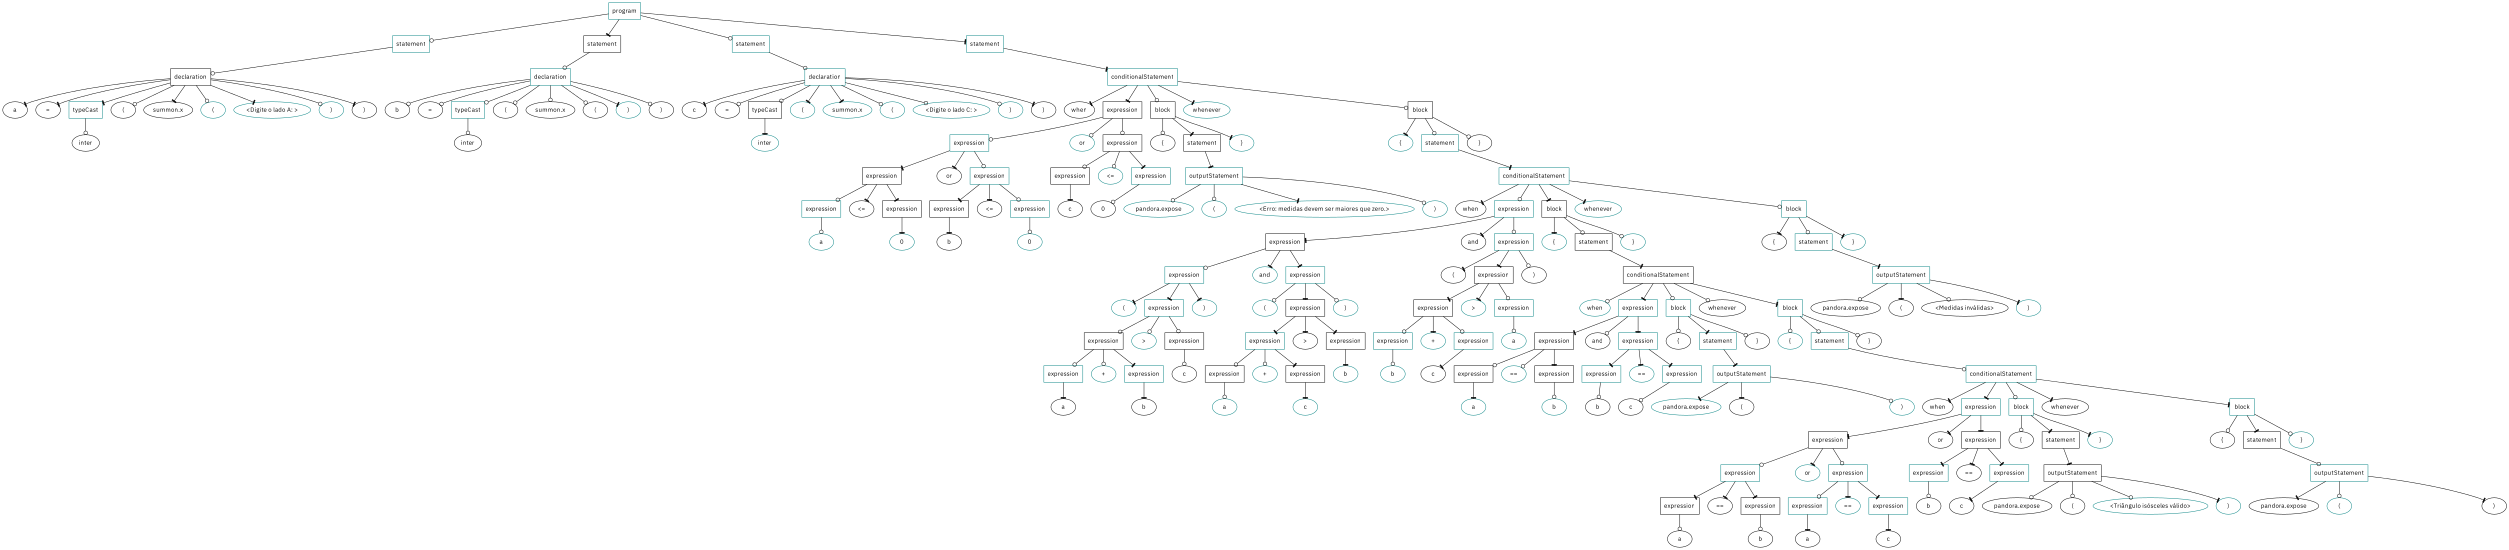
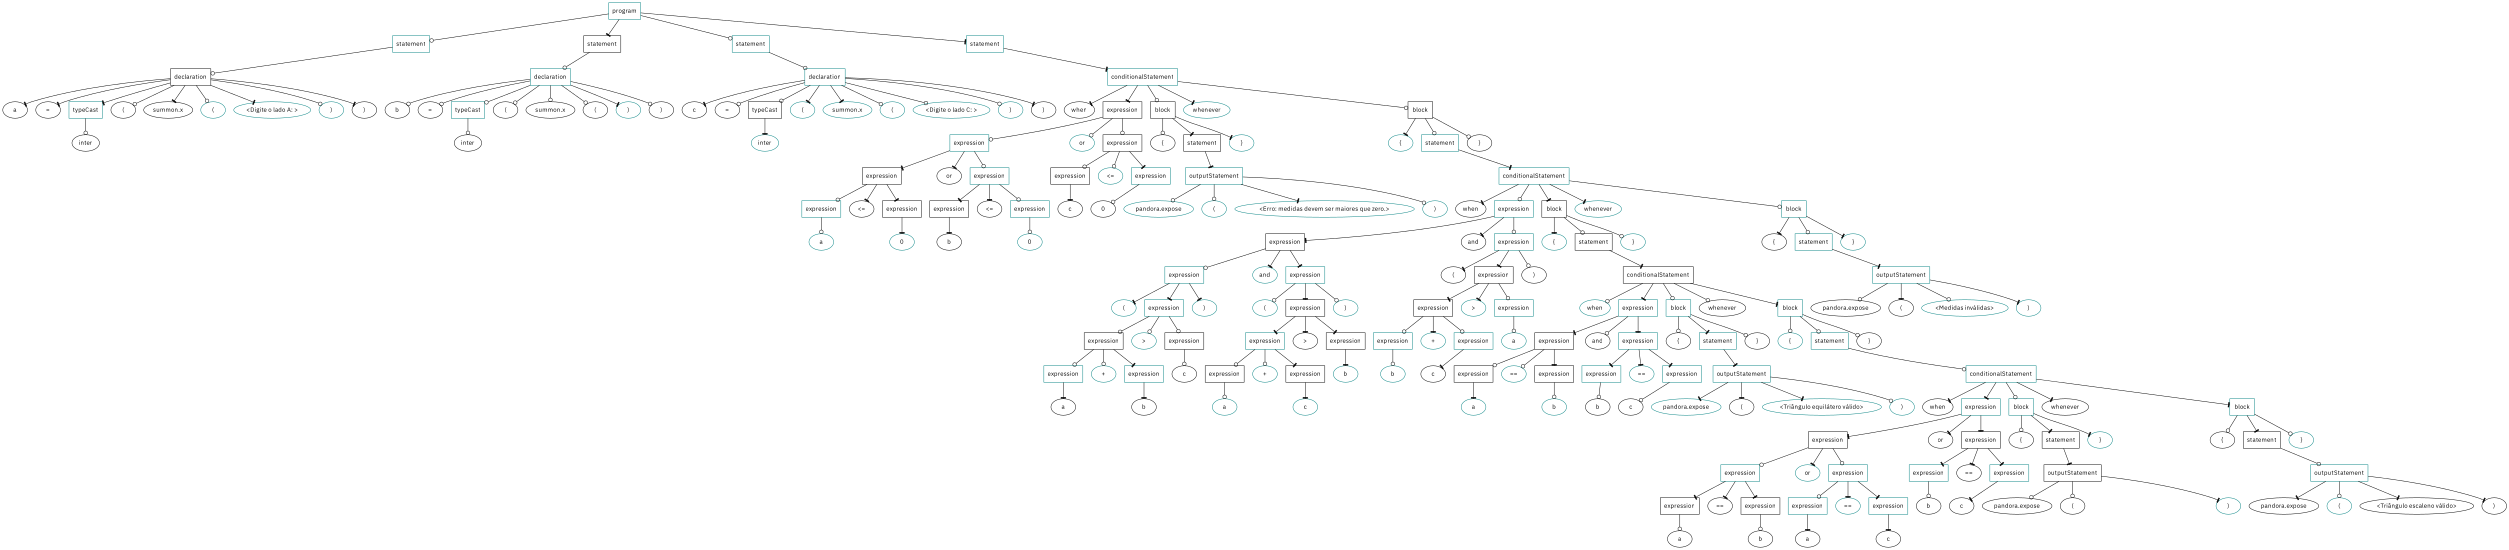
node "<Medidas inválidas>": color black -> teal
node "<Triângulo equilátero válido>": added
node "<Triângulo isósceles válido>": removed
node "<Triângulo escaleno válido>": added
